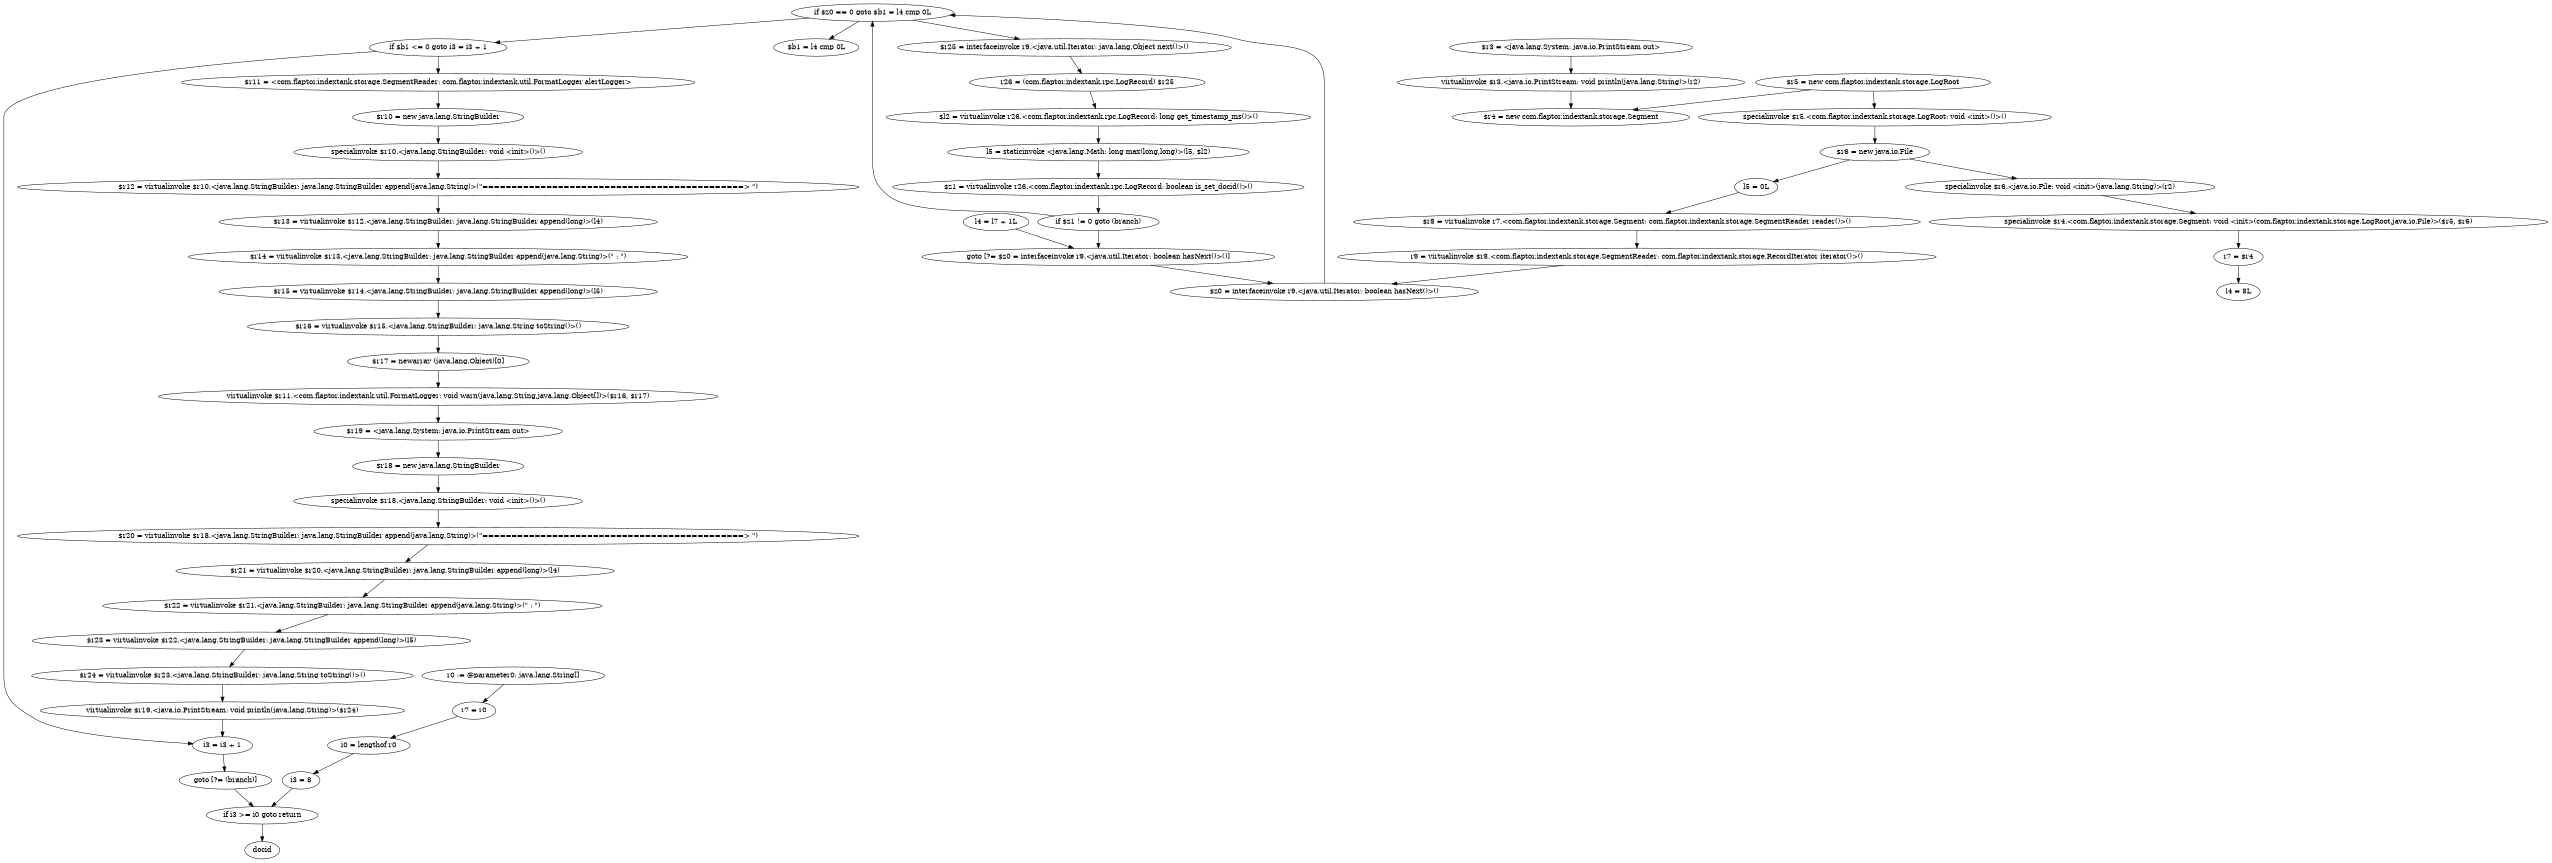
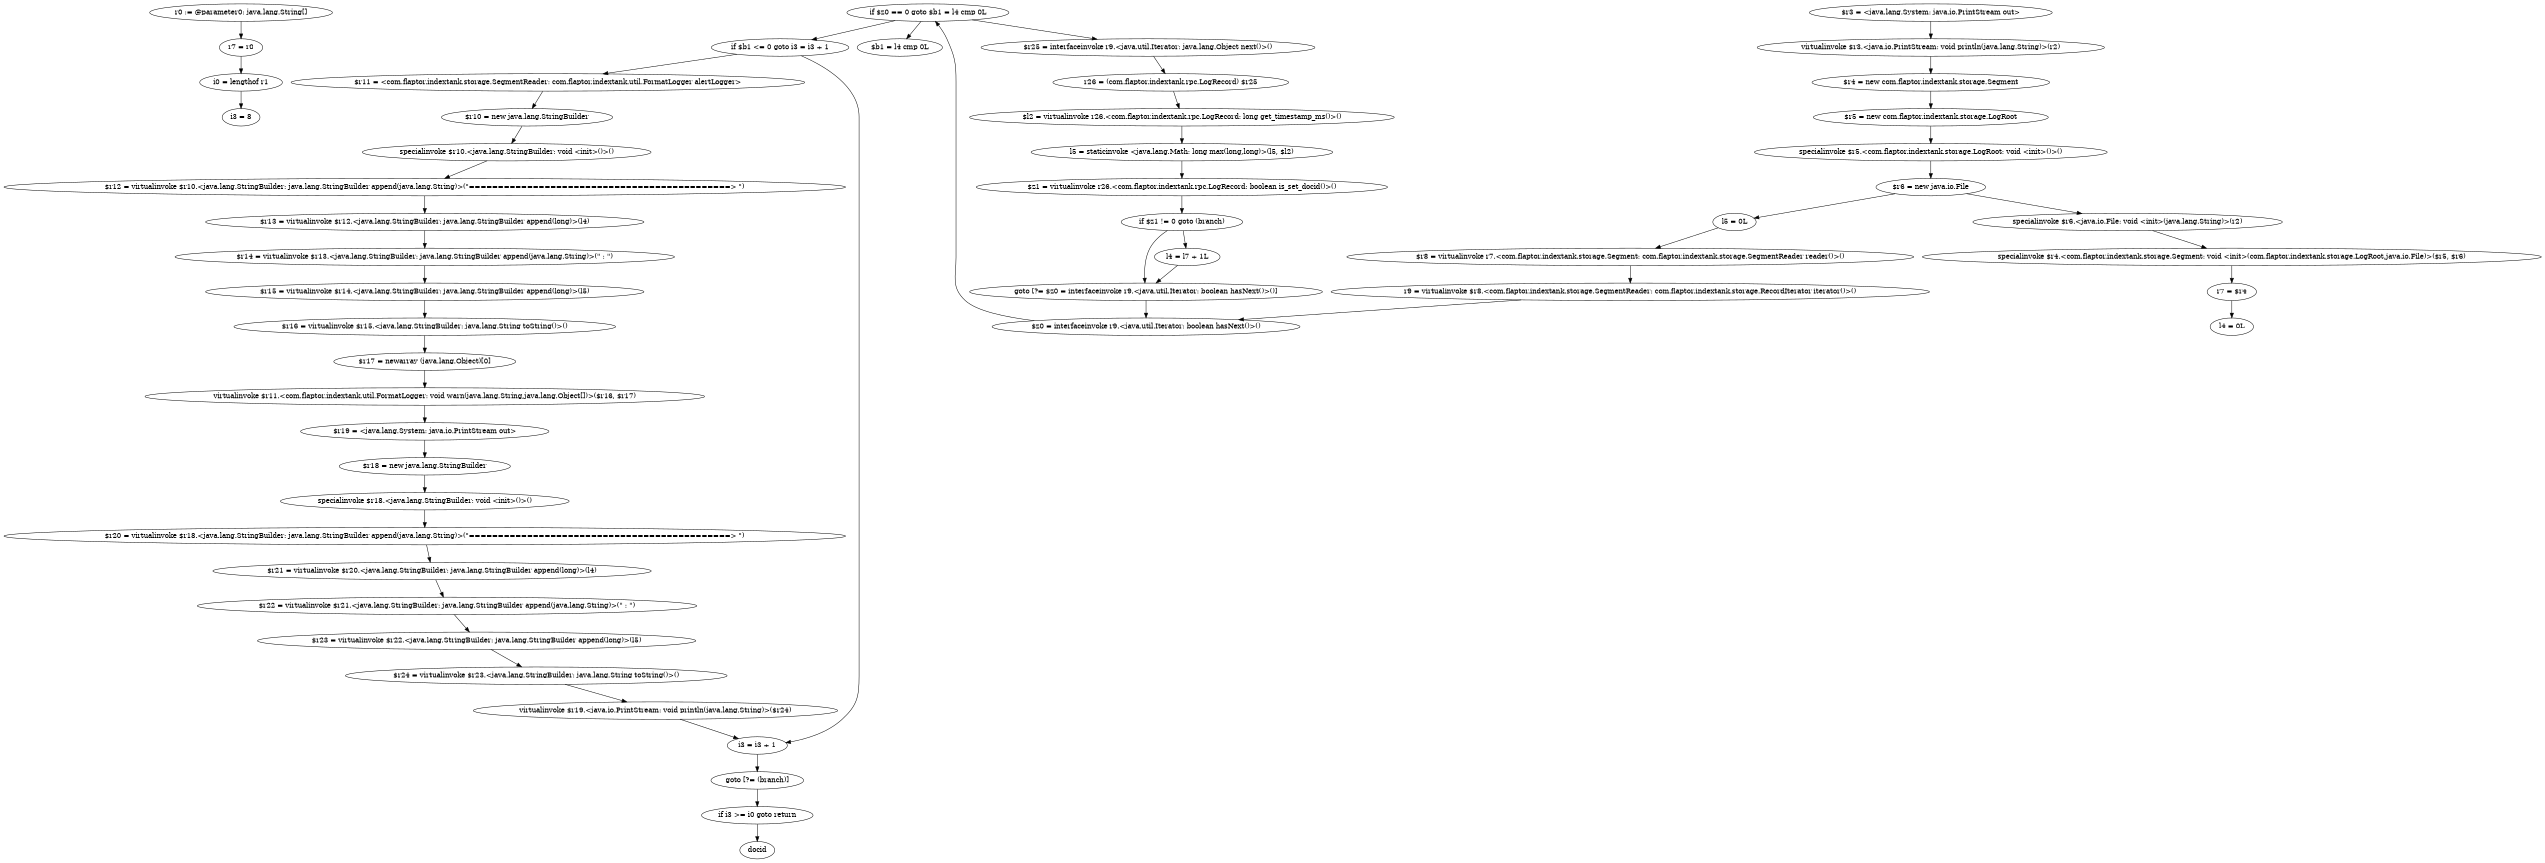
edge "$r5 = new com.flaptor.indextank.storage.LogRoot" -> "$r4 = new com.flaptor.indextank.storage.Segment": reversed
edge "if $z1 != 0 goto (branch)" -> "if $z0 == 0 goto $b1 = l4 cmp 0L": now "if $z1 != 0 goto (branch)" -> "l4 = l7 + 1L"
node "l4 = 8L": label "l4 = 8L" -> "l4 = 0L"
node "i0 = lengthof r0": label "i0 = lengthof r0" -> "i0 = lengthof r1"
edge "i3 = 8" -> "if i3 >= i0 goto return": removed
